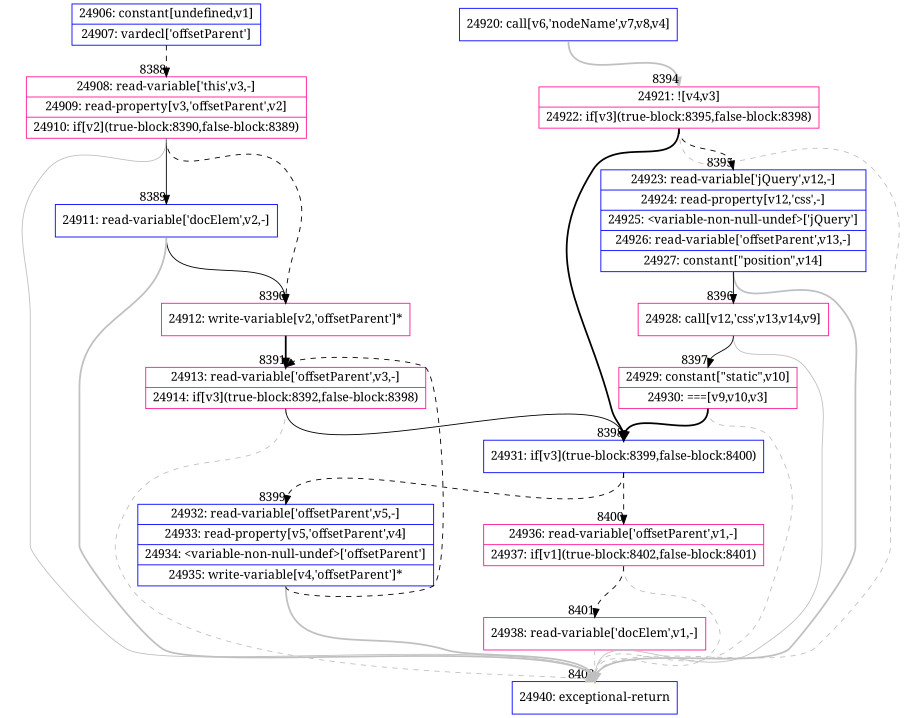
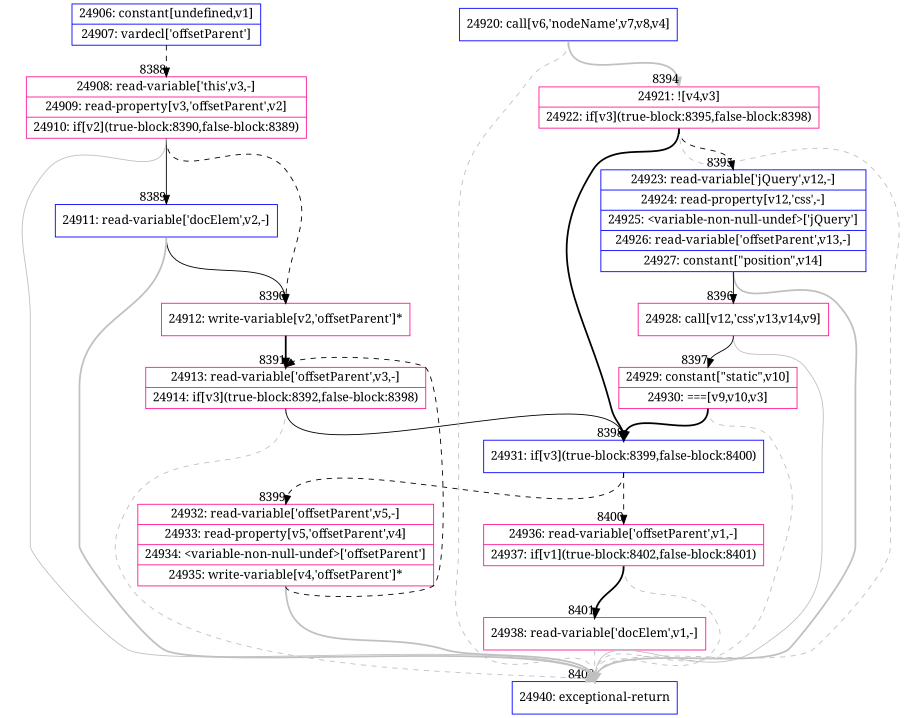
edge "24920: call[v6,'nodeName',v7,v8,v4]" -> "24940: exceptional-return": added
node "24932: read-variable['offsetParent',v5,-]": color blue -> deeppink
edge "24936: read-variable['offsetParent',v1,-]" -> "24938: read-variable['docElem',v1,-]": style dashed -> bold
